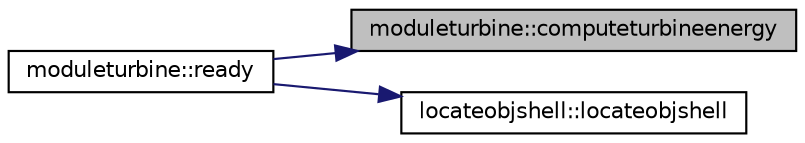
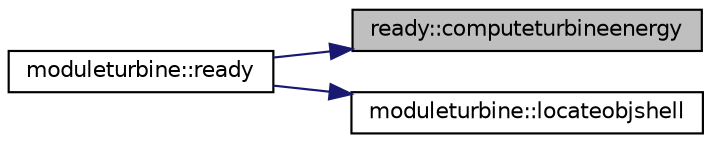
node "moduleturbine::computeturbineenergy": label "moduleturbine::computeturbineenergy" -> "ready::computeturbineenergy"
node "locateobjshell::locateobjshell": label "locateobjshell::locateobjshell" -> "moduleturbine::locateobjshell"
